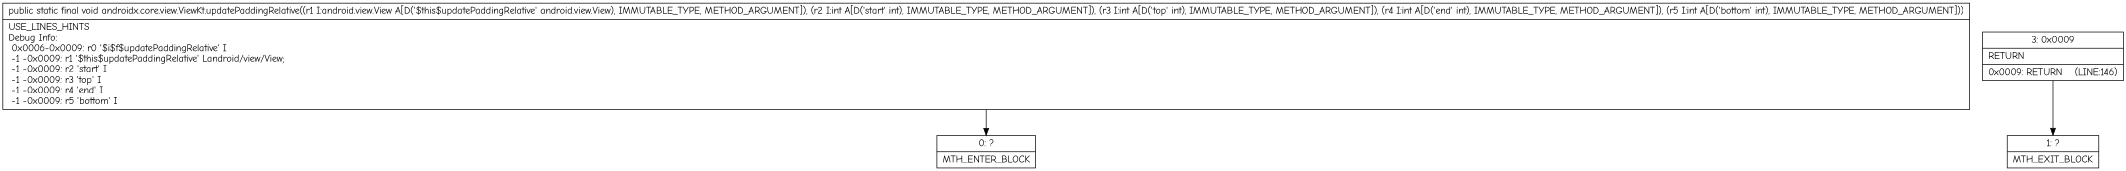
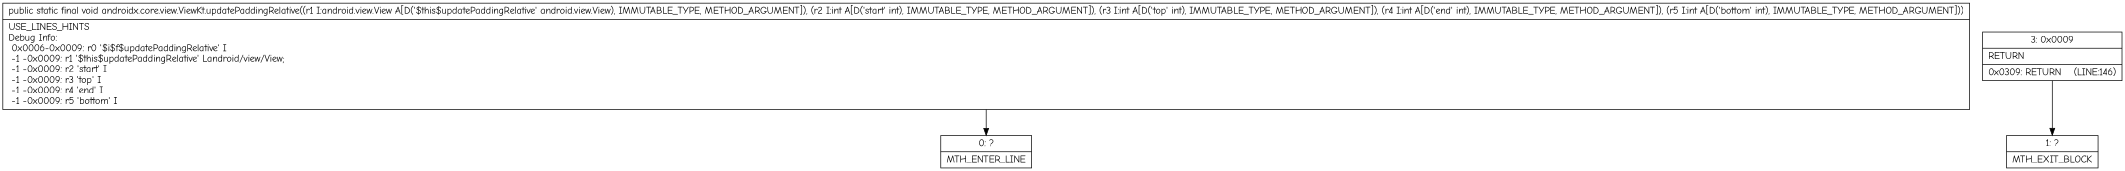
node "3: 0x0009": text "0x0009: RETURN    (LINE:146)" -> "0x0309: RETURN    (LINE:146)"
node "0: ?": text "MTH_ENTER_BLOCK" -> "MTH_ENTER_LINE"
